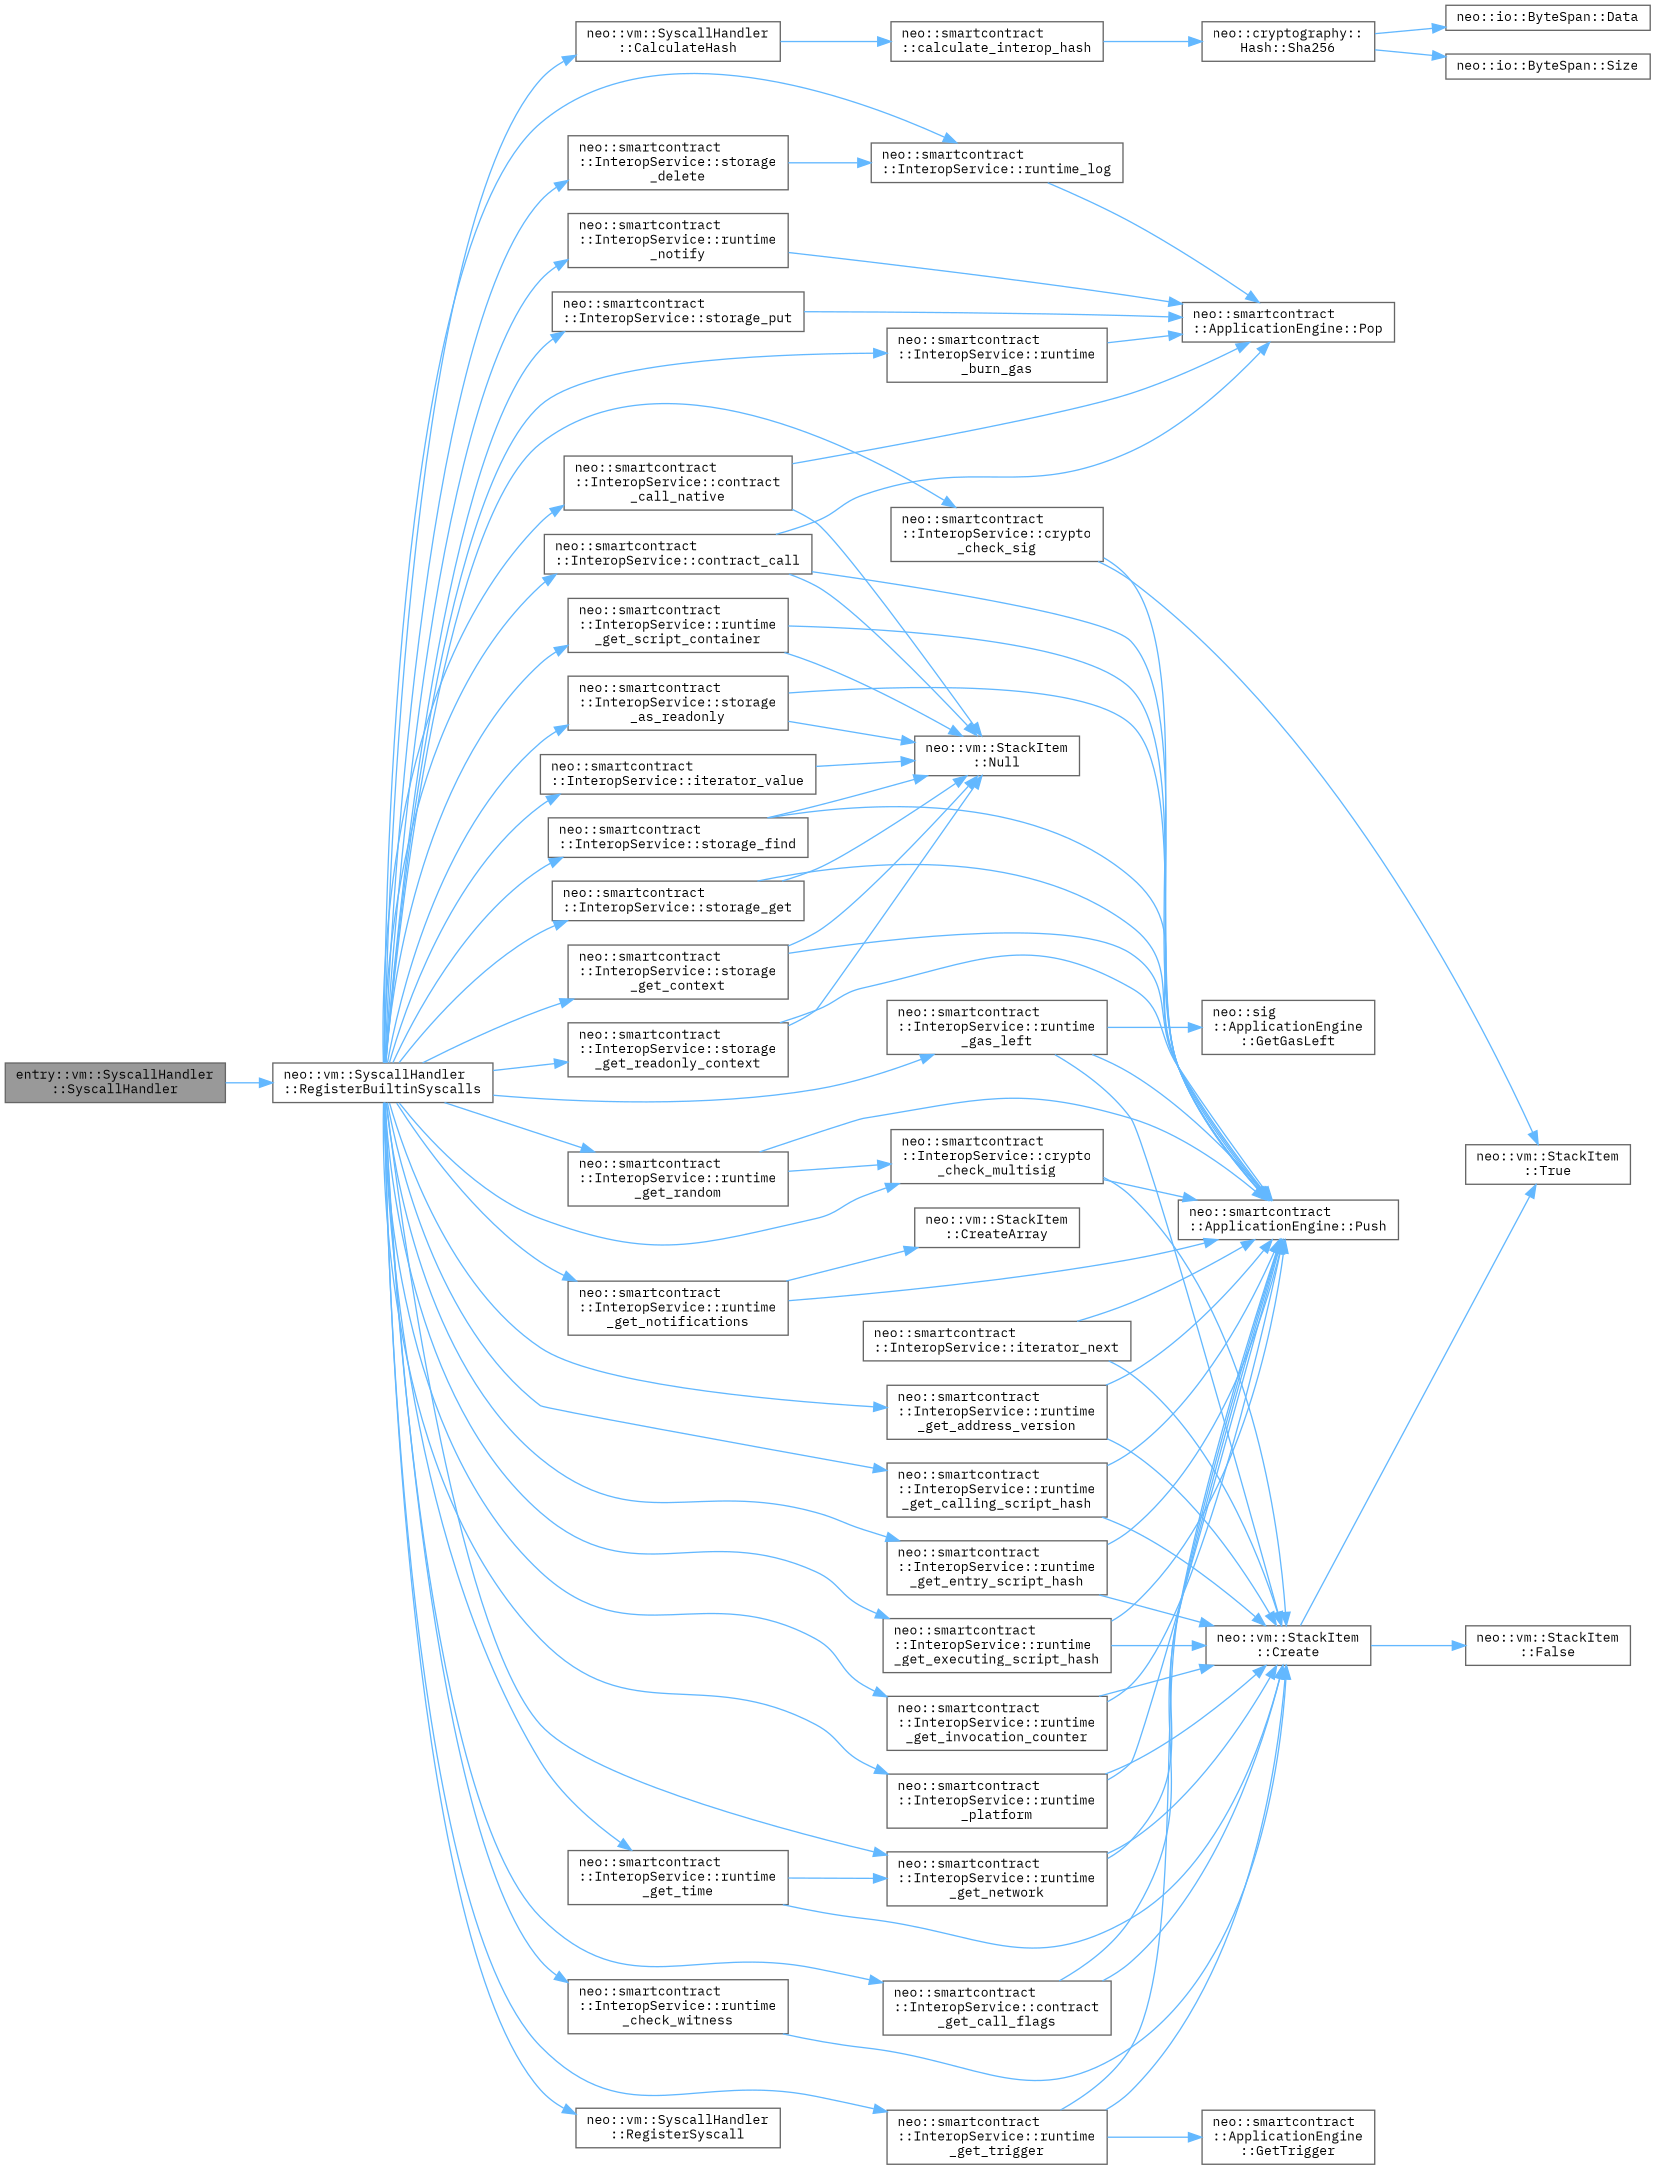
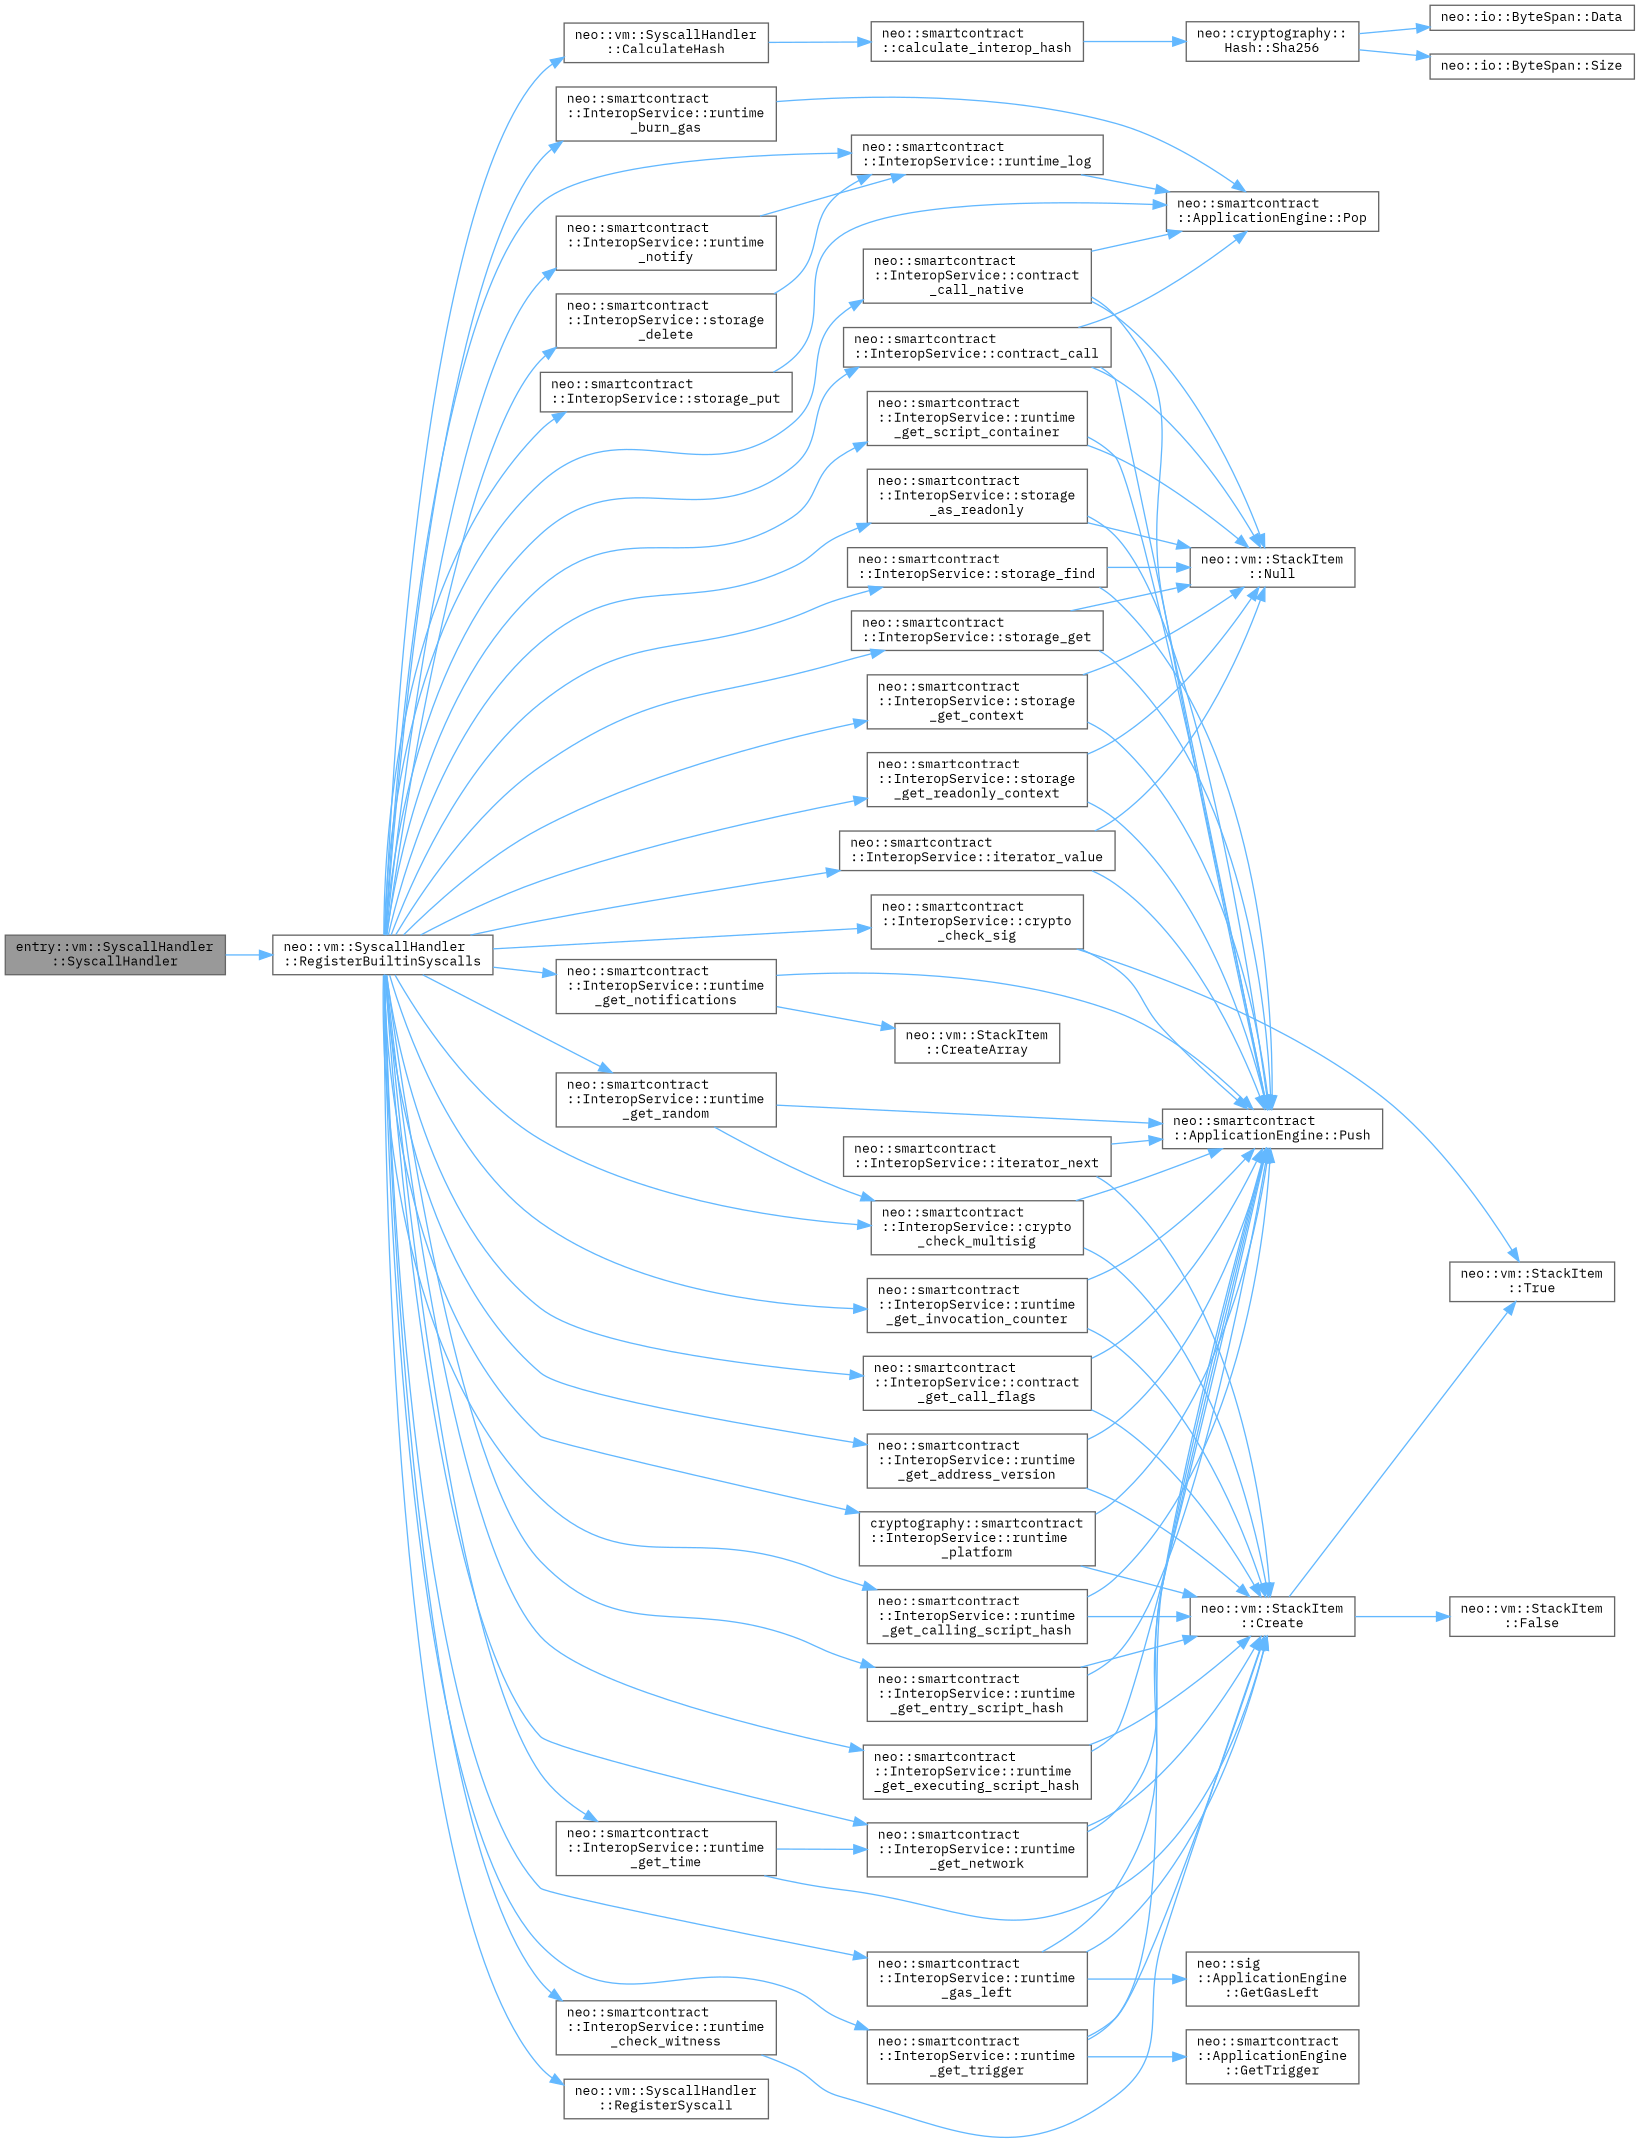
edge "neo::smartcontract ::InteropService::runtime _notify" -> "neo::smartcontract ::ApplicationEngine::Pop": now "neo::smartcontract ::InteropService::runtime _notify" -> "neo::smartcontract ::InteropService::runtime_log"
edge "neo::smartcontract ::InteropService::contract _call_native" -> "neo::smartcontract ::ApplicationEngine::Push": added
edge "neo::smartcontract ::InteropService::iterator_value" -> "neo::smartcontract ::ApplicationEngine::Push": added
node "neo::smartcontract ::InteropService::runtime _platform": label "neo::smartcontract ::InteropService::runtime _platform" -> "cryptography::smartcontract ::InteropService::runtime _platform"
